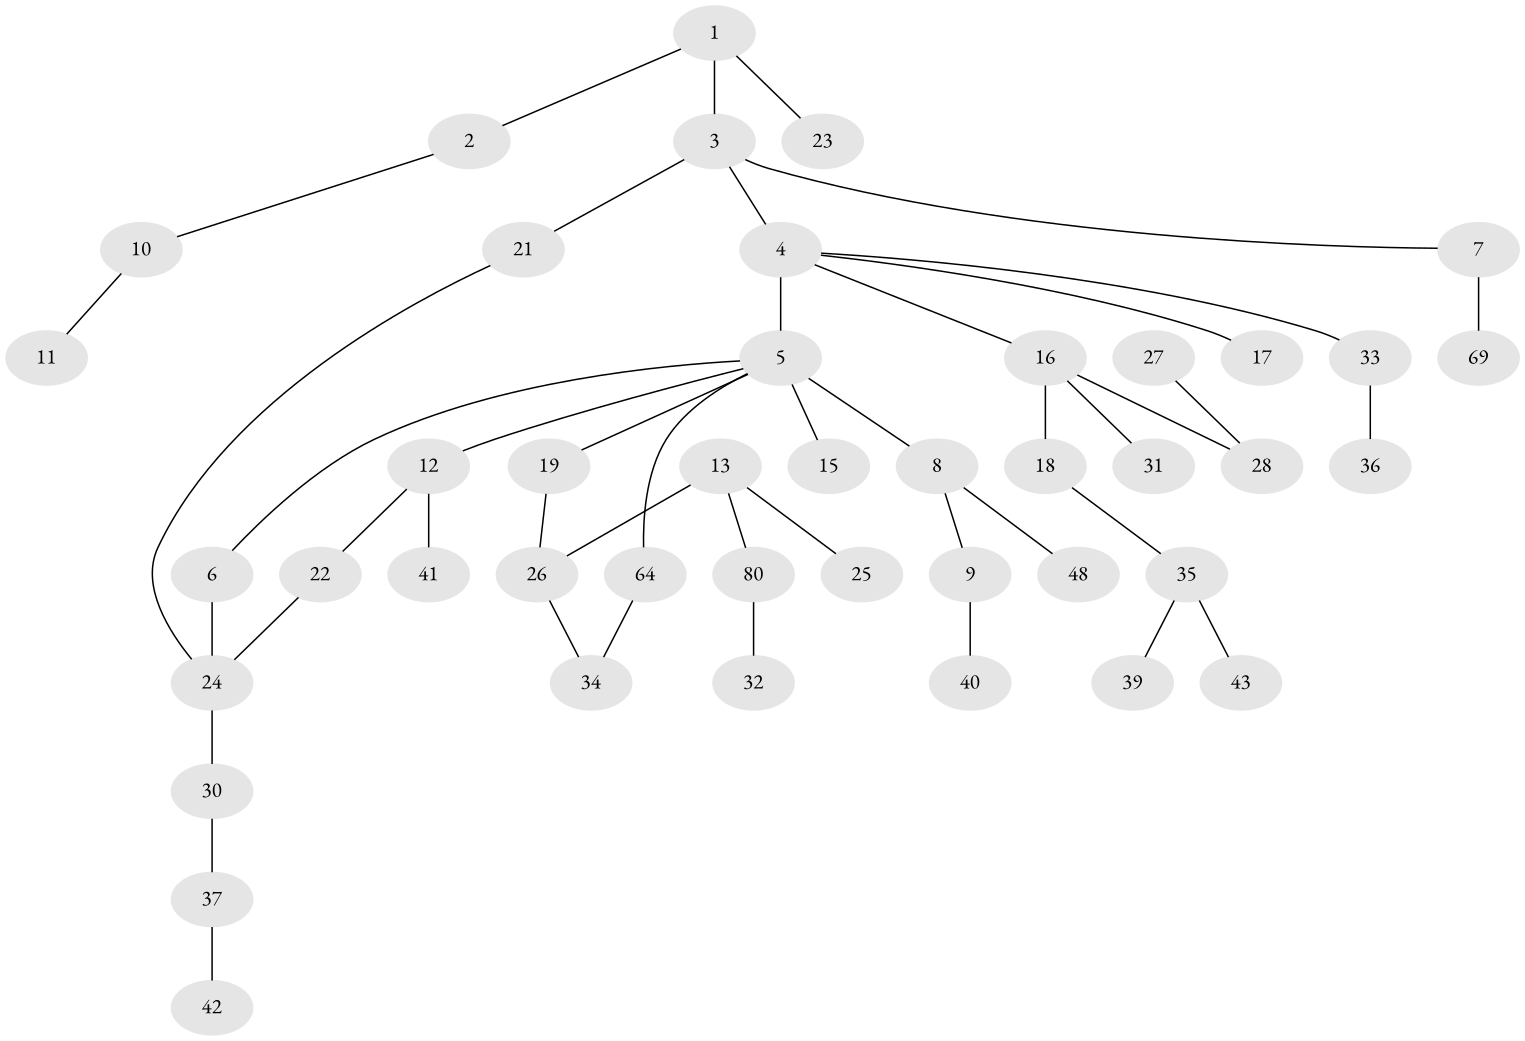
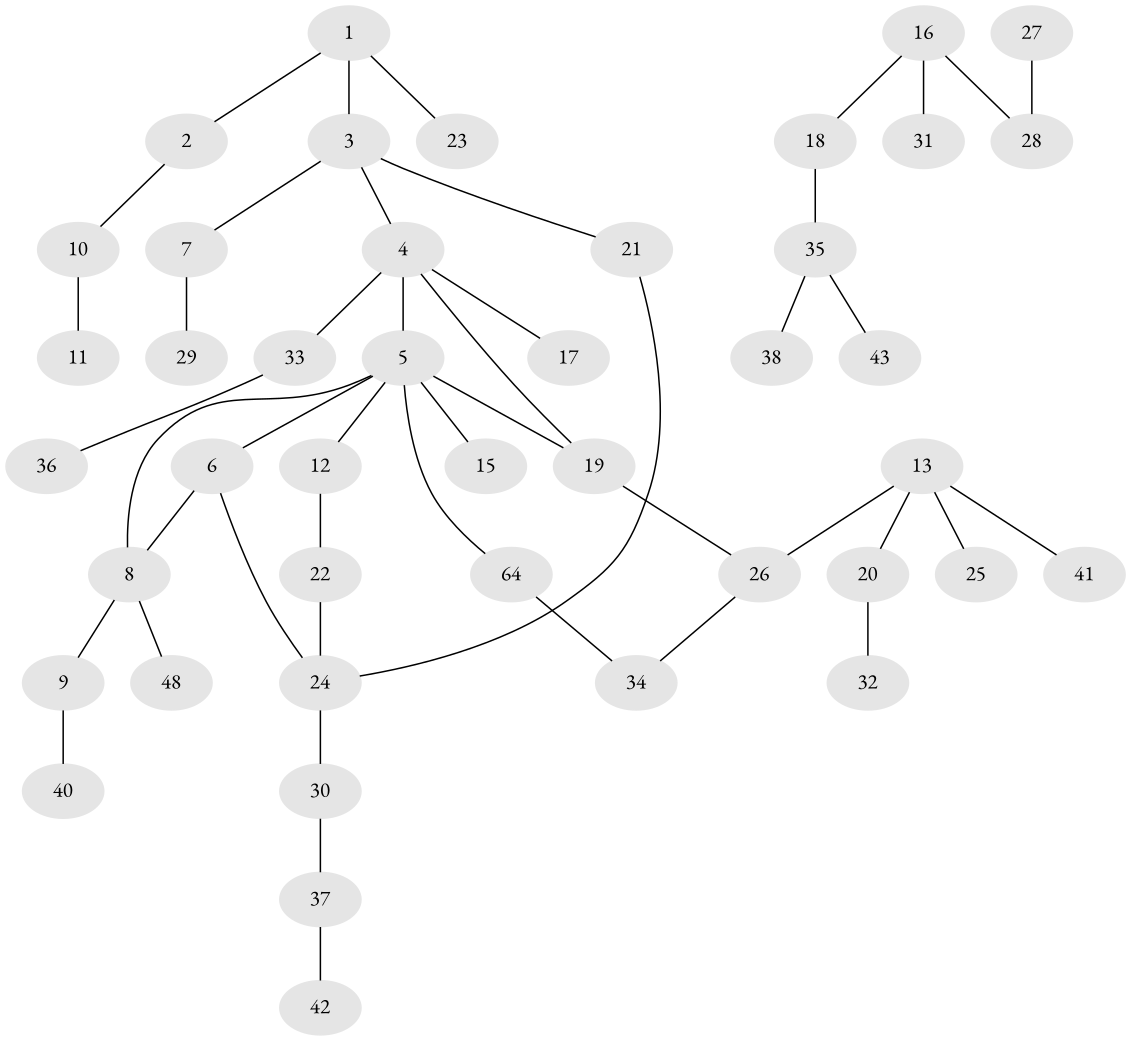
edge "4" -- "16": now "4" -- "19"
node "69": label "69" -> "29"
edge "6" -- "8": added
edge "12" -- "41": now "13" -- "41"
node "80": label "80" -> "20"
node "39": label "39" -> "38"
